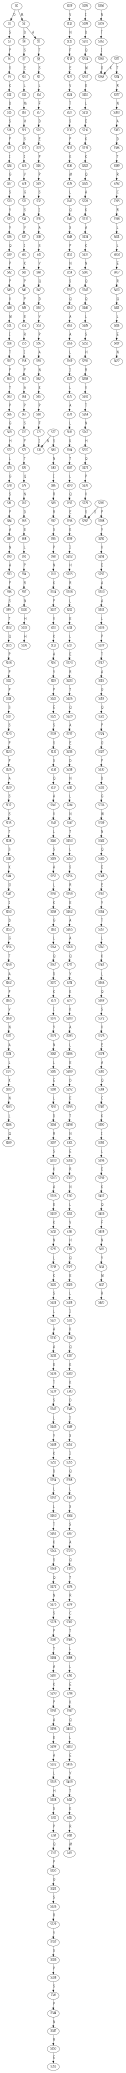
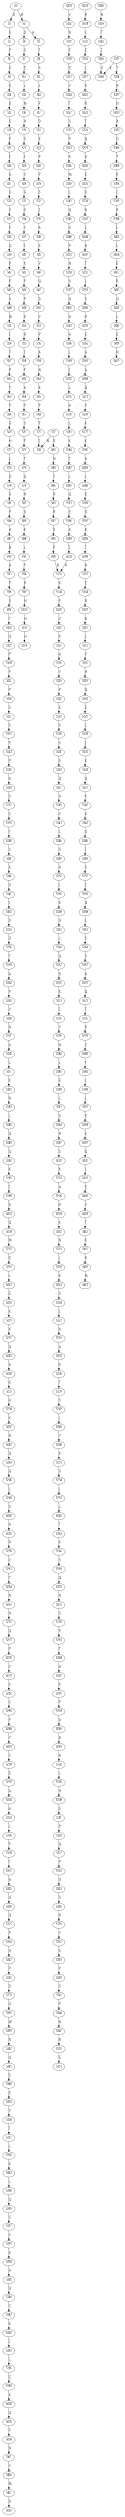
edge "S285" -> "S282": reversed
edge "S202" -> "S205": now "S202" -> "S101"
node "S192": added
